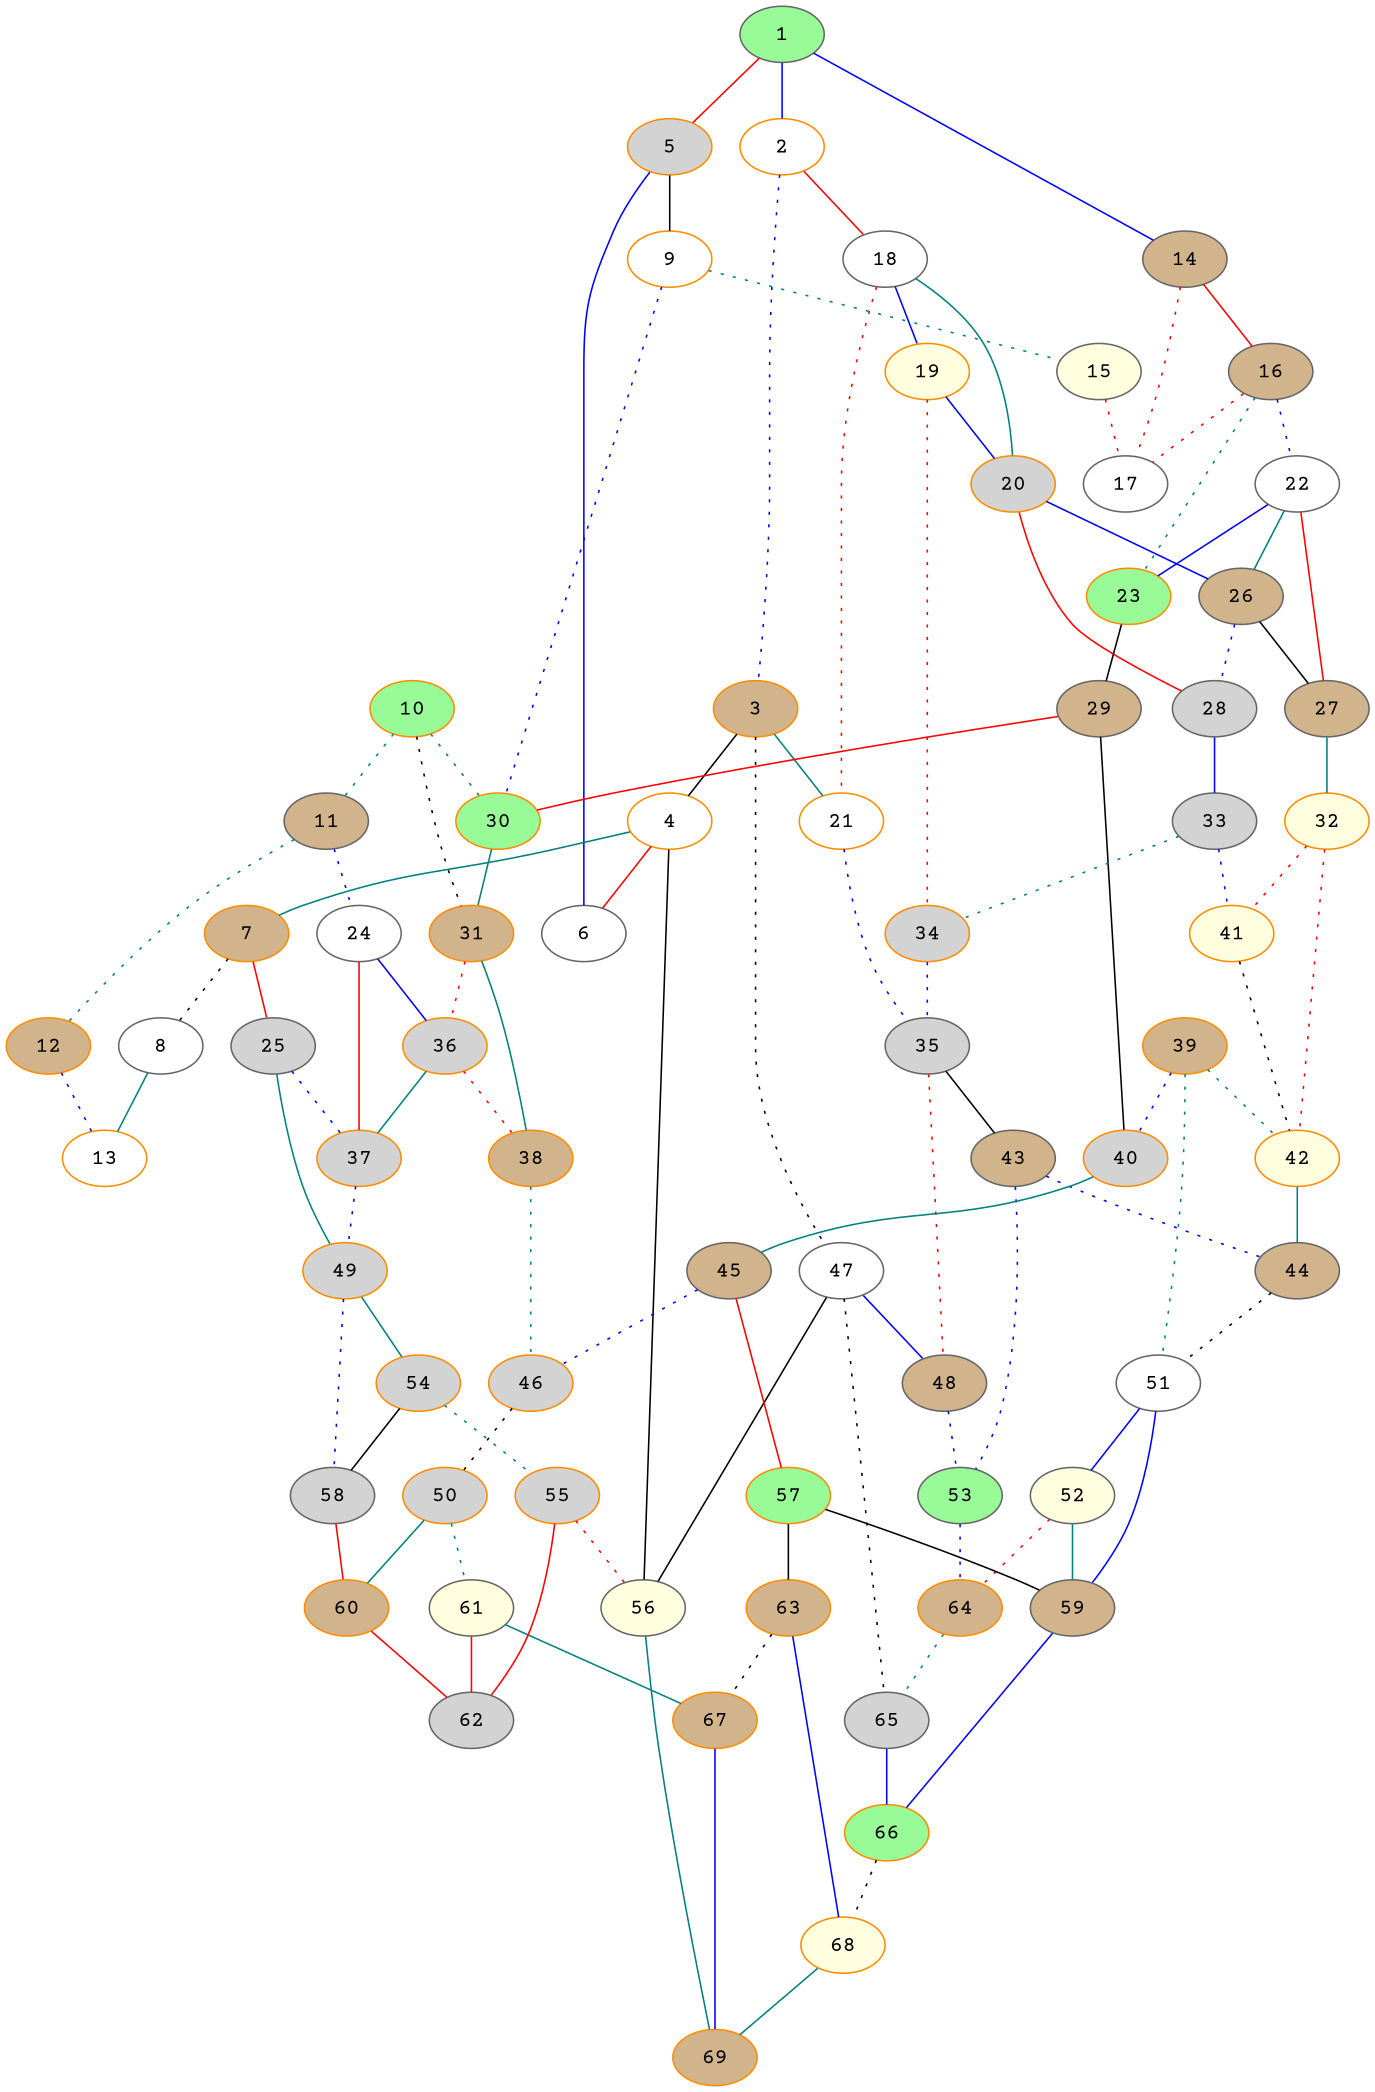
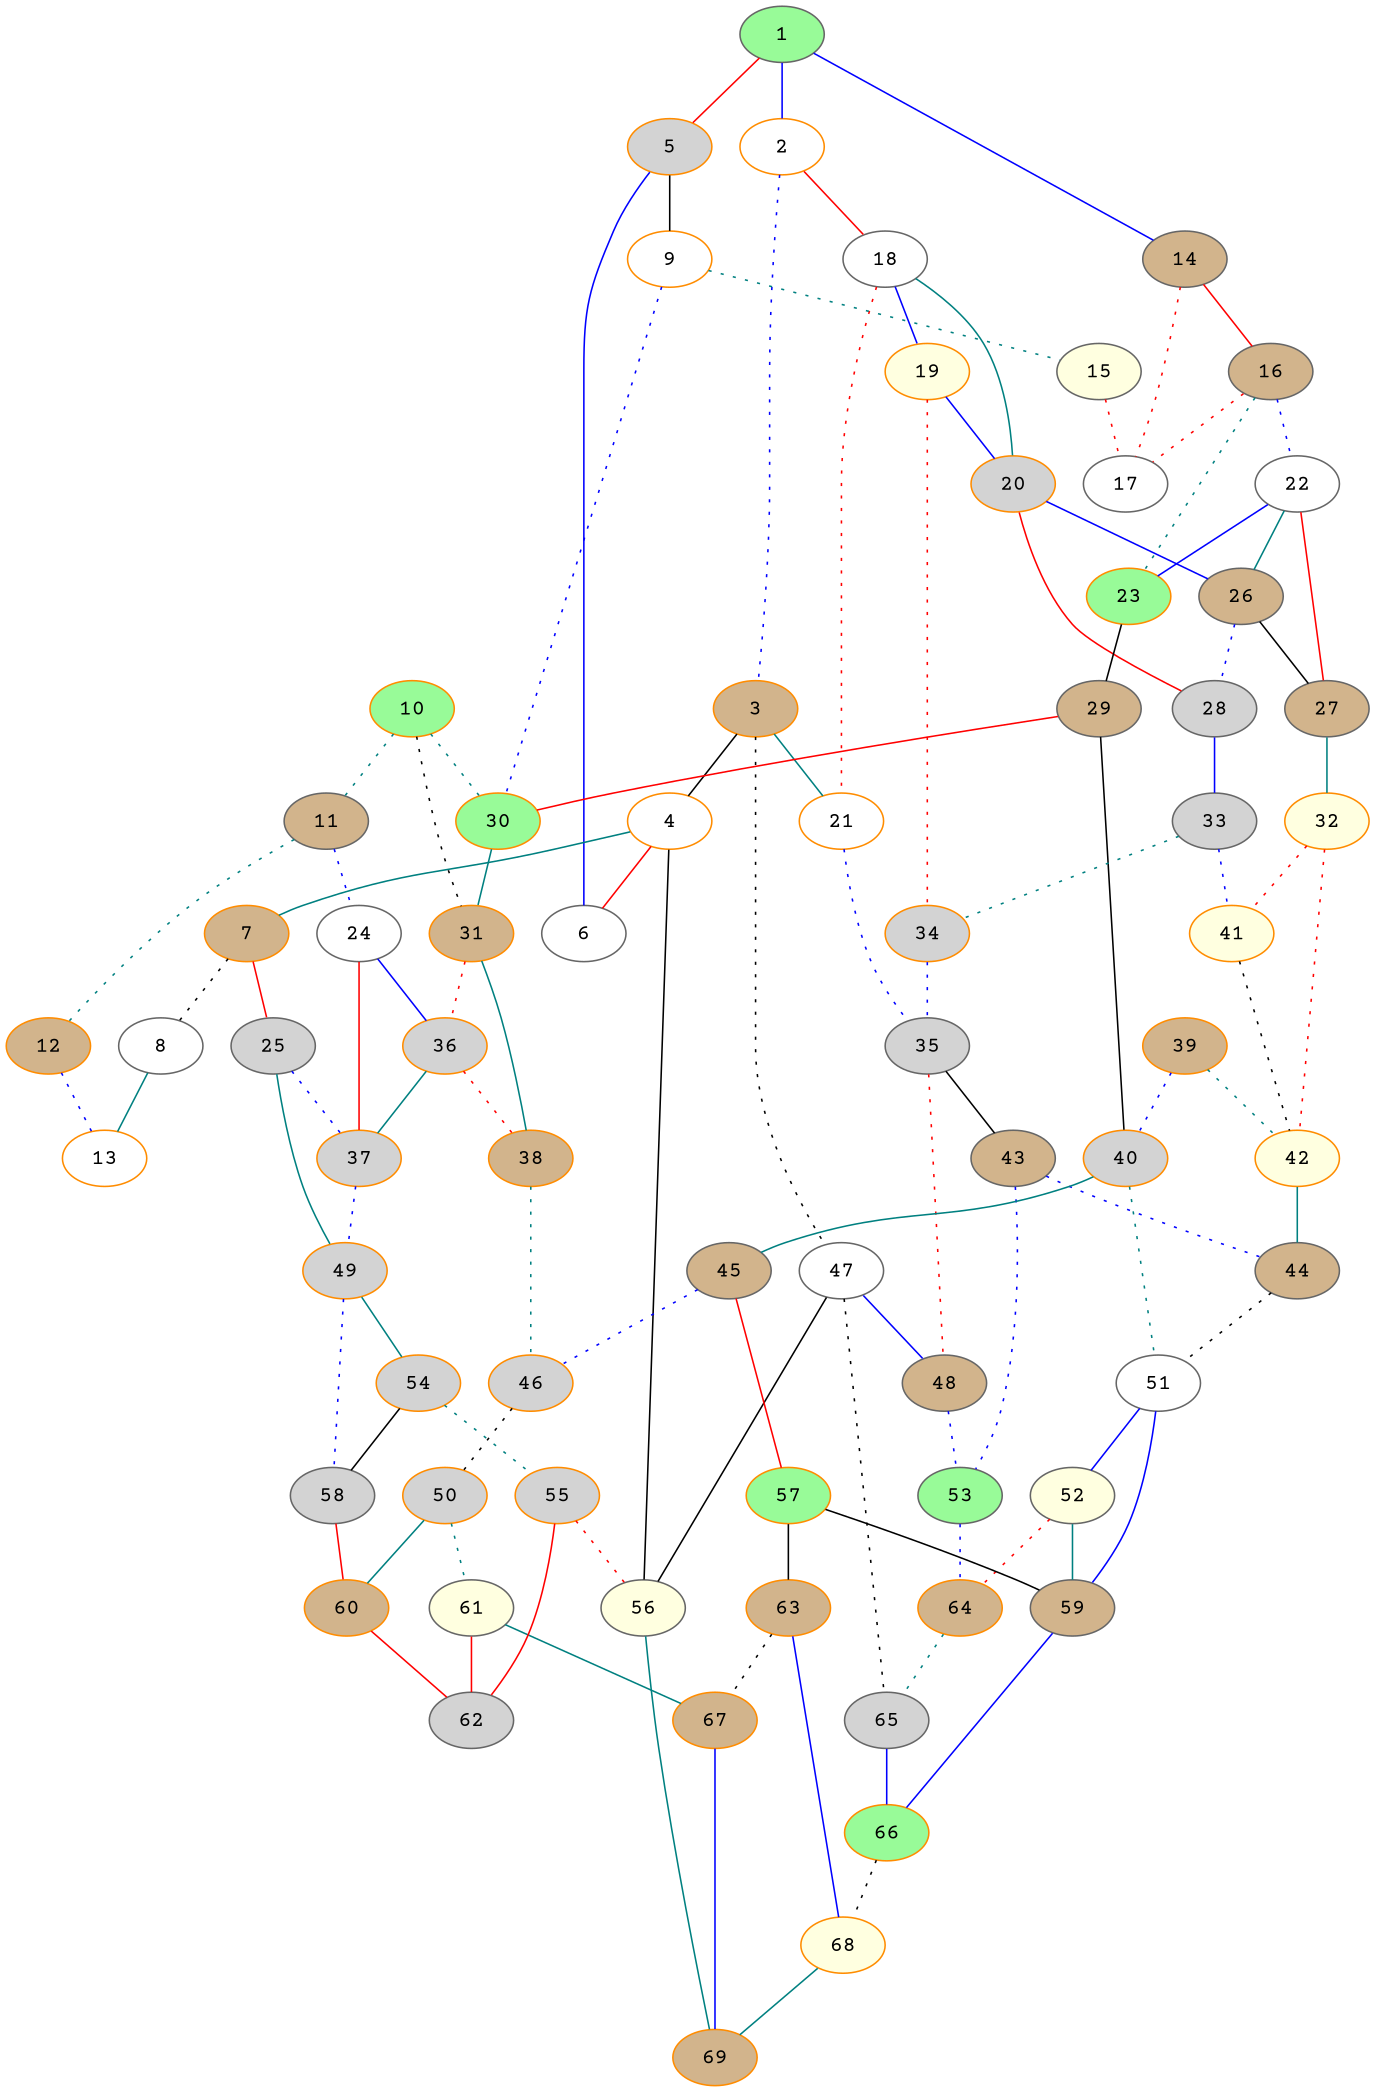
edge "39" -- "51": now "40" -- "51"
